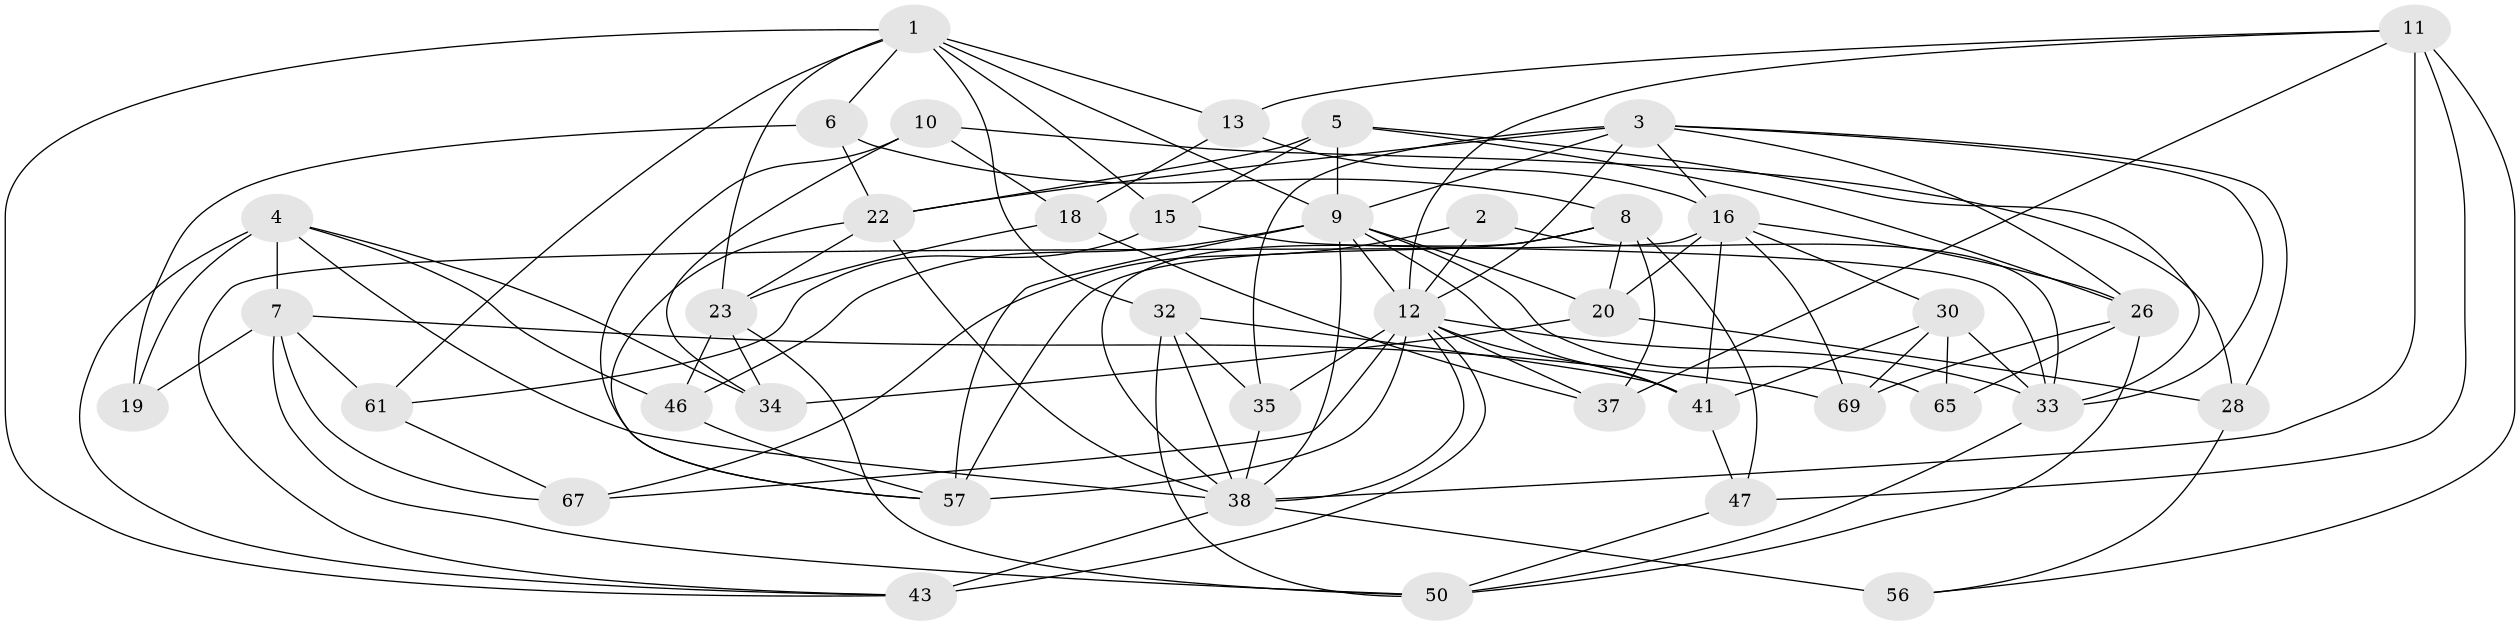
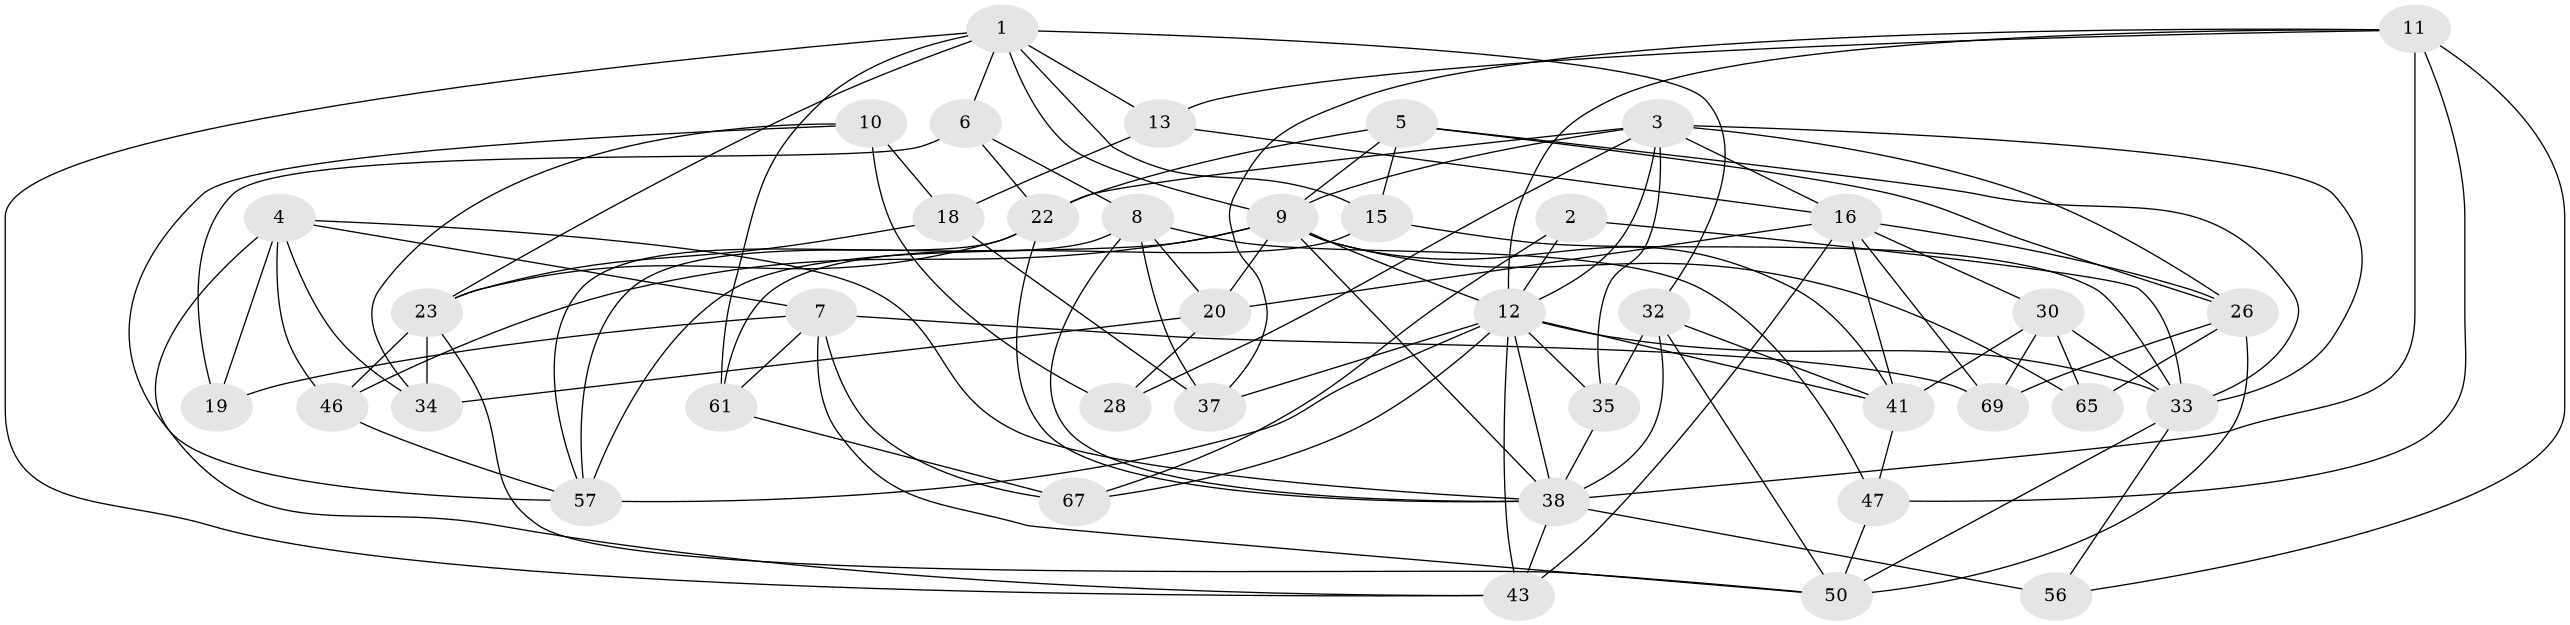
edge "28" -- "56": now "33" -- "56"
